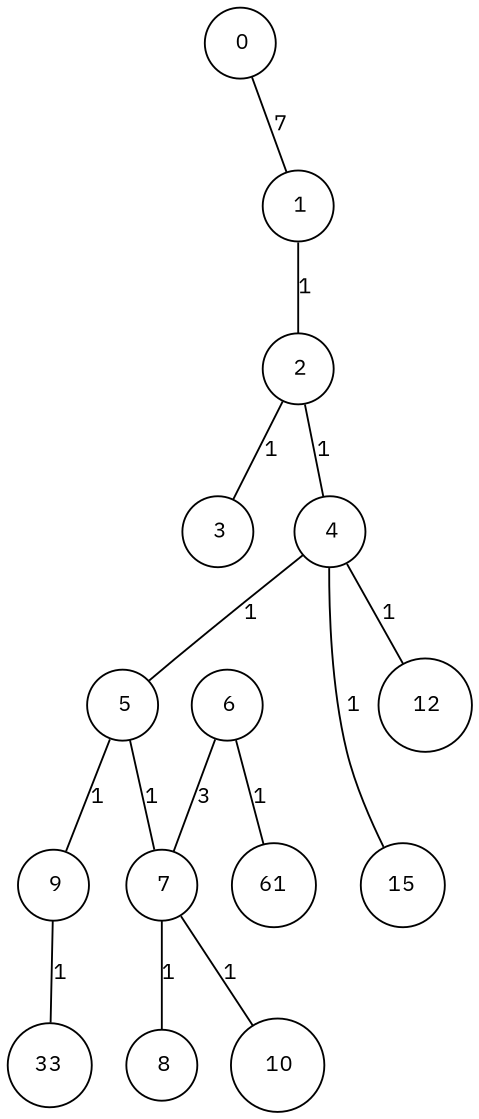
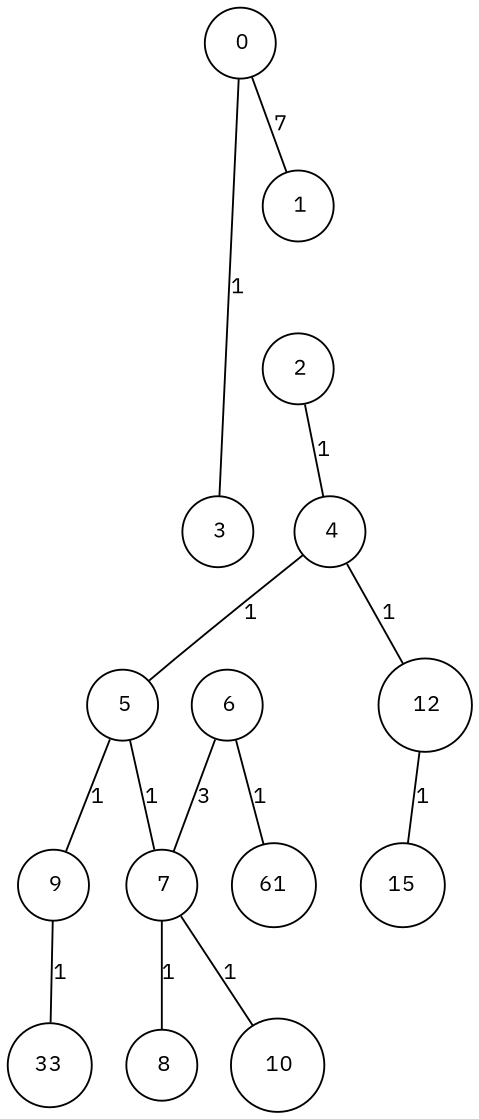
edge "1" -- "2": removed, label "1"
edge "2" -- "3": now "0" -- "3"
edge "4" -- "15": now "12" -- "15"
